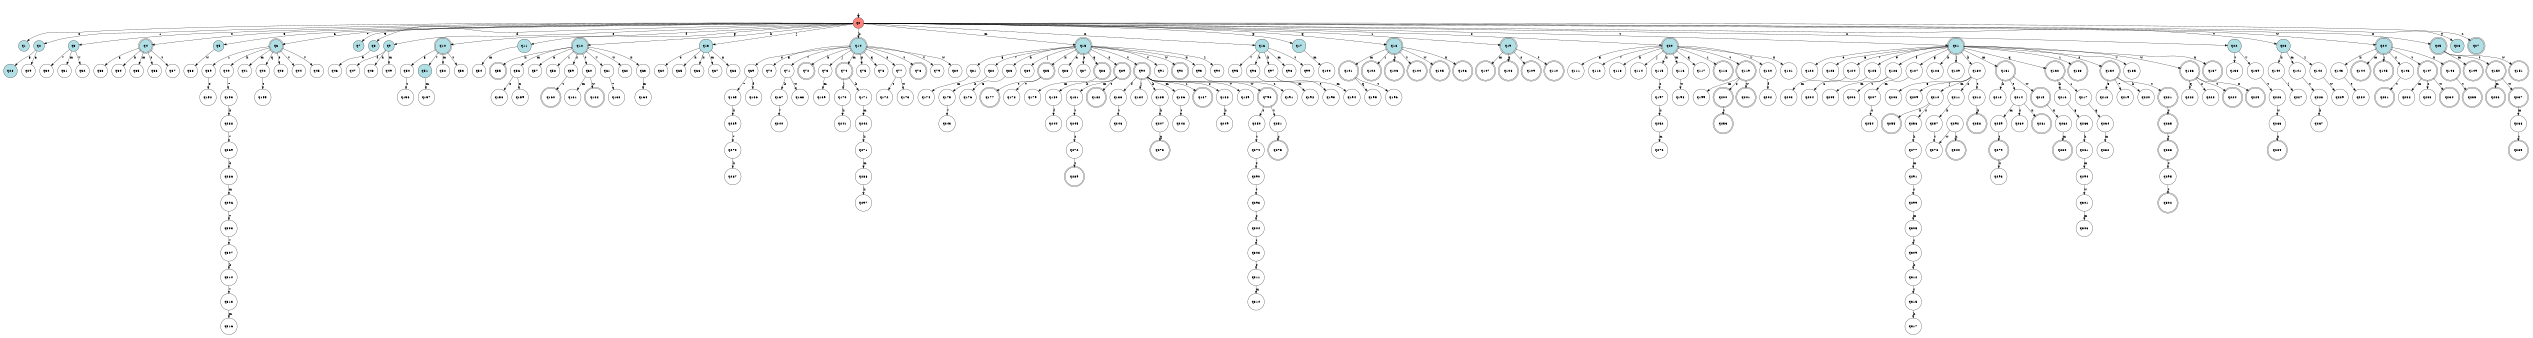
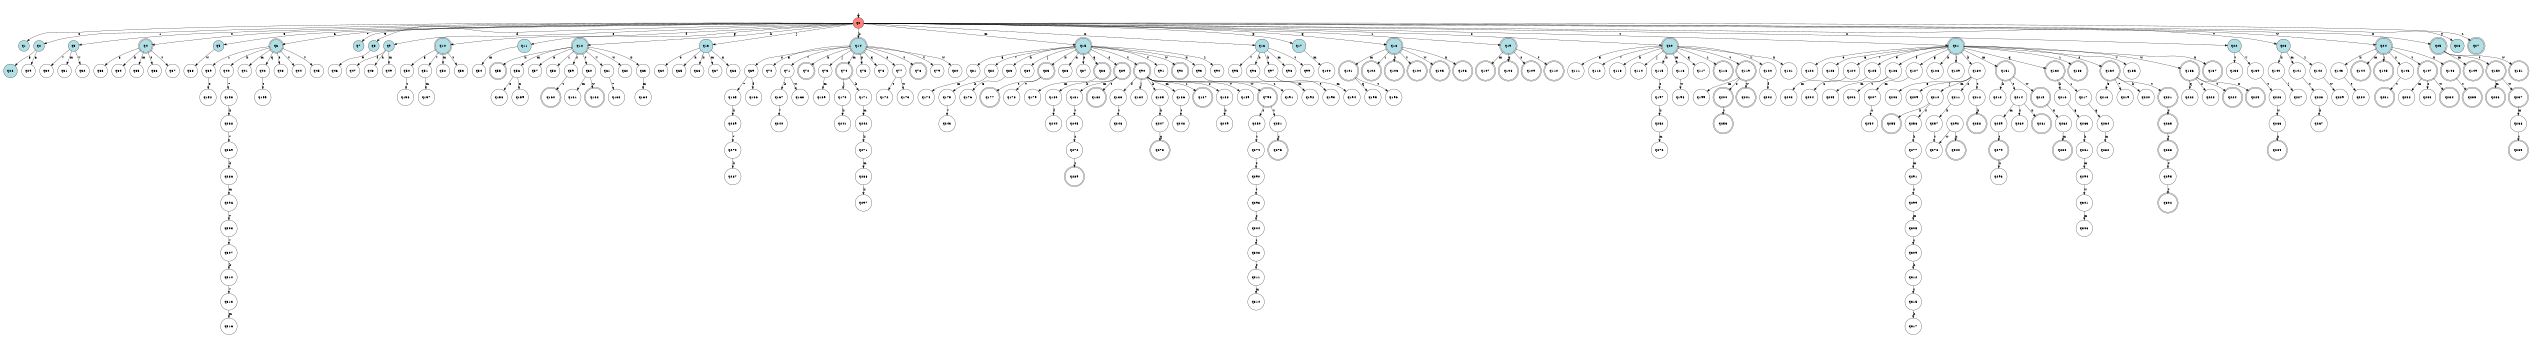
node "q51": fillcolor powderblue -> white
